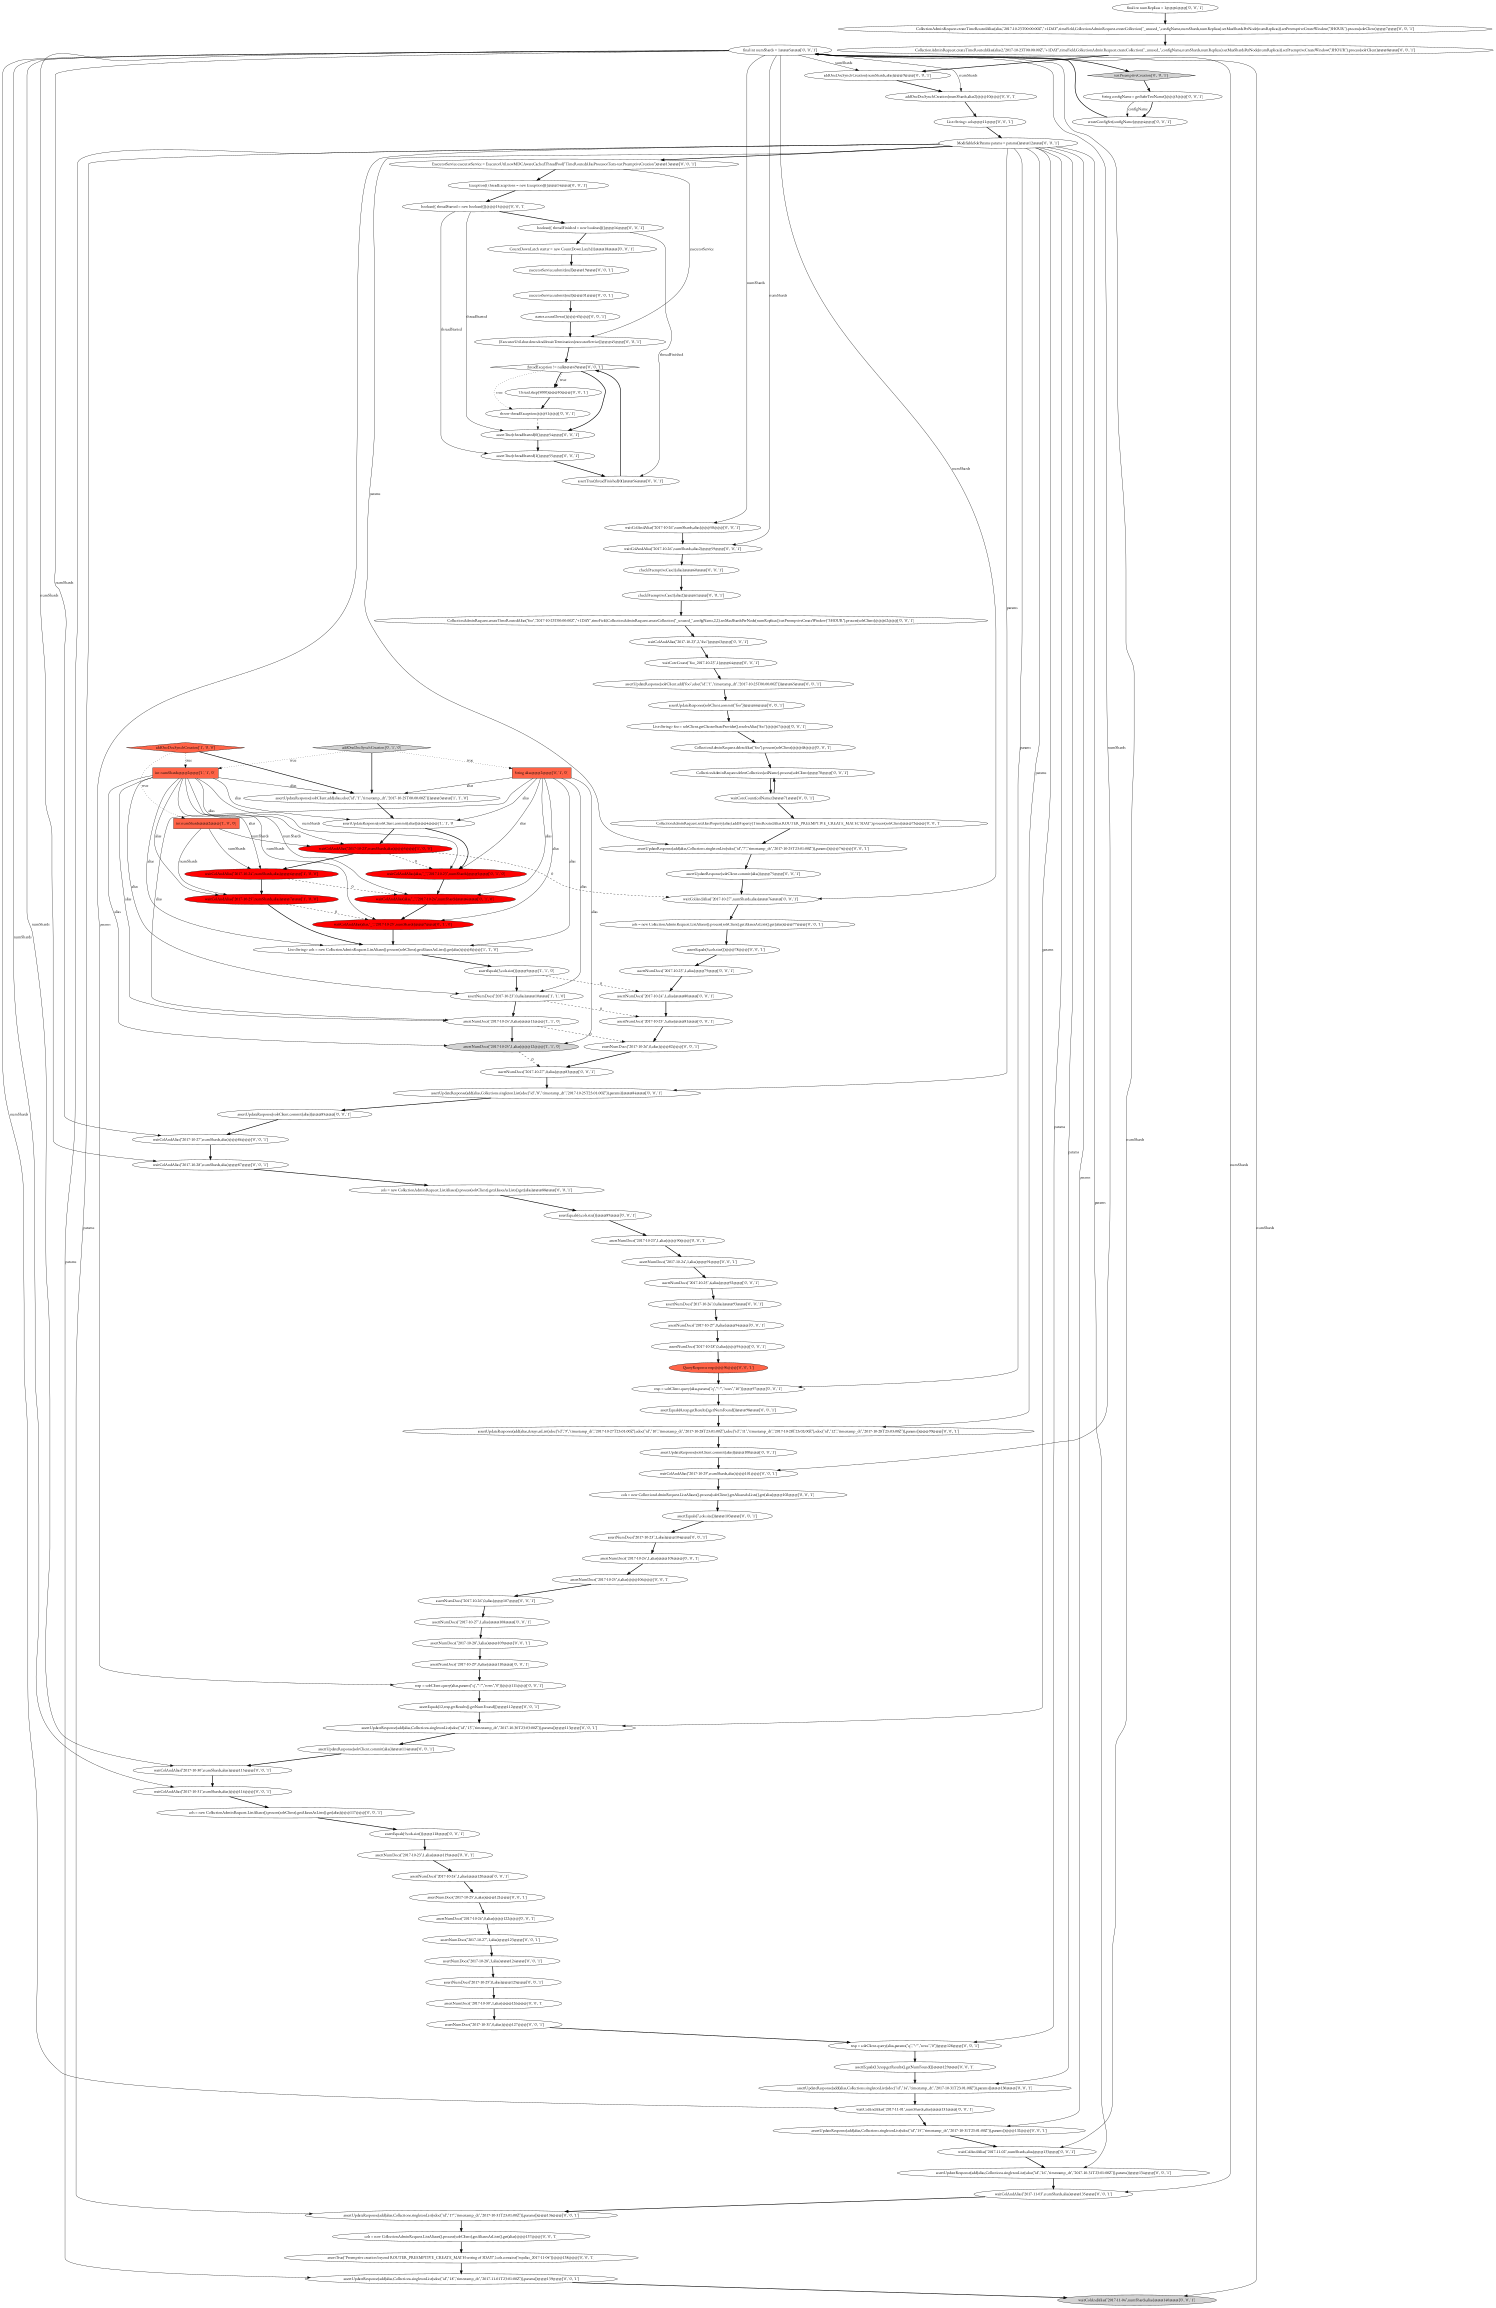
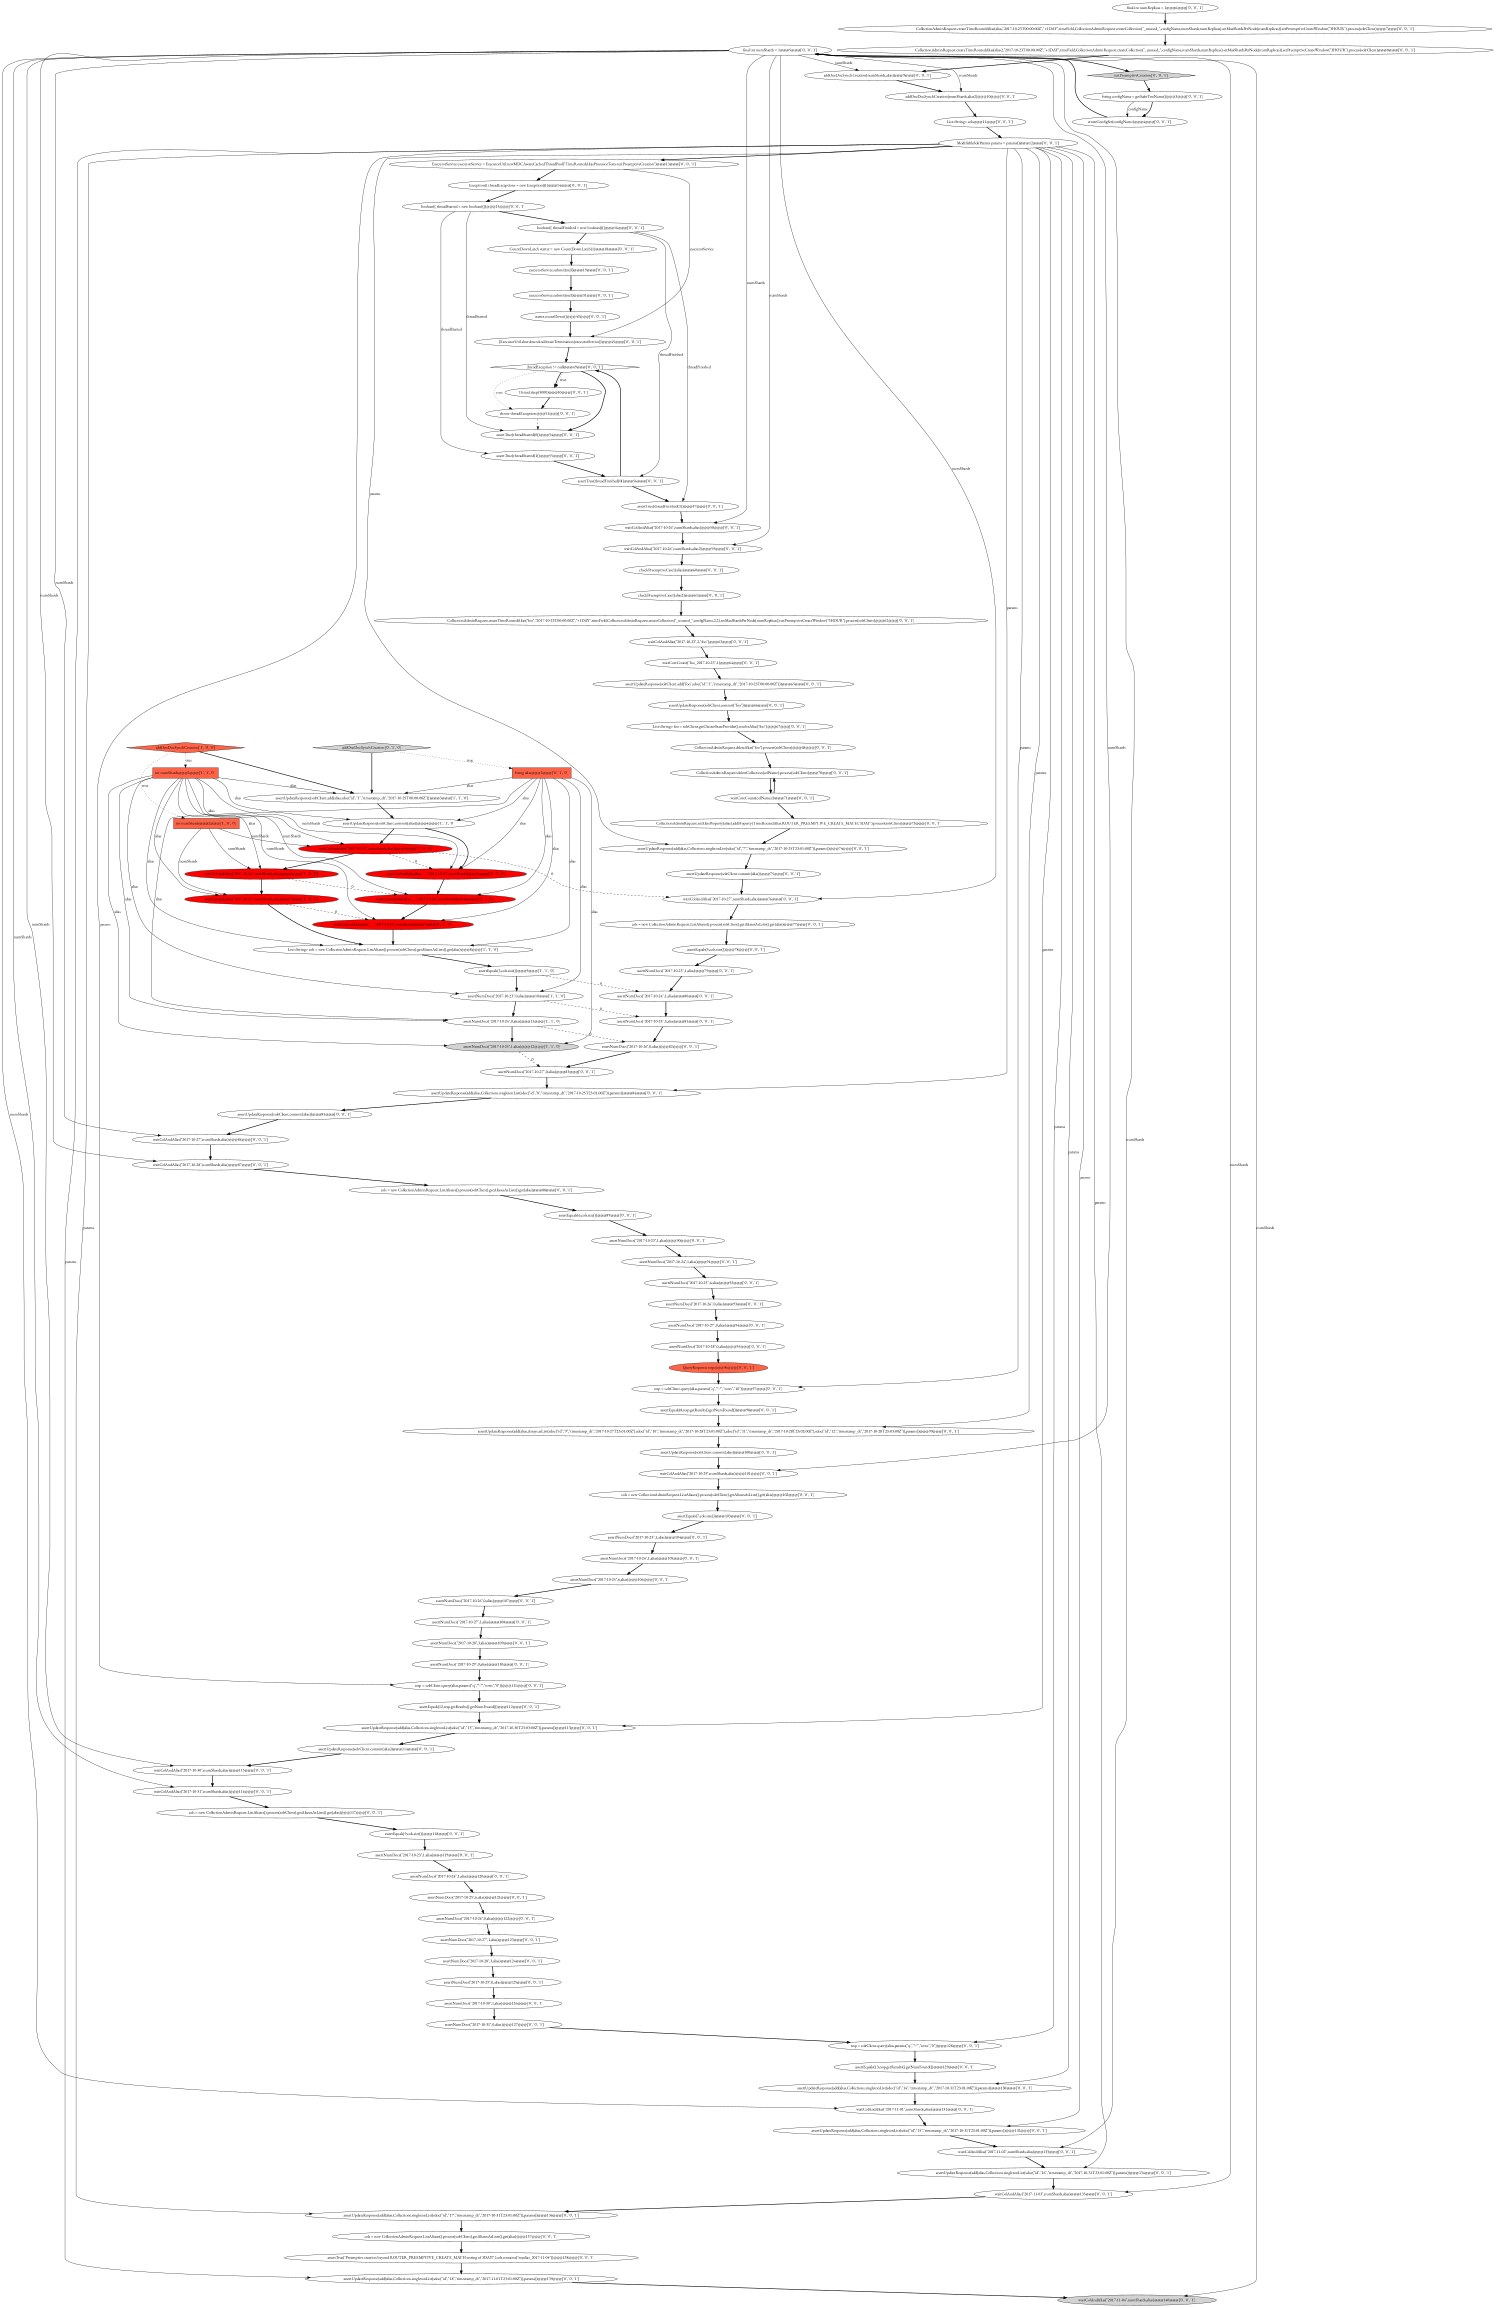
edge "executorService.submit(null)@@@19@@@['0', '0', '1']" -> "executorService.submit(null)@@@31@@@['0', '0', '1']": added
edge "assertTrue(threadStarted(0()@@@54@@@['0', '0', '1']" -> "assertTrue(threadStarted(1()@@@55@@@['0', '0', '1']": removed
node "assertTrue(threadFinished(1()@@@57@@@['0', '0', '1']": added
edge "addOneDocSynchCreation['0', '1', '0']" -> "int numShards@@@2@@@['1', '1', '0']": removed, label "true"
